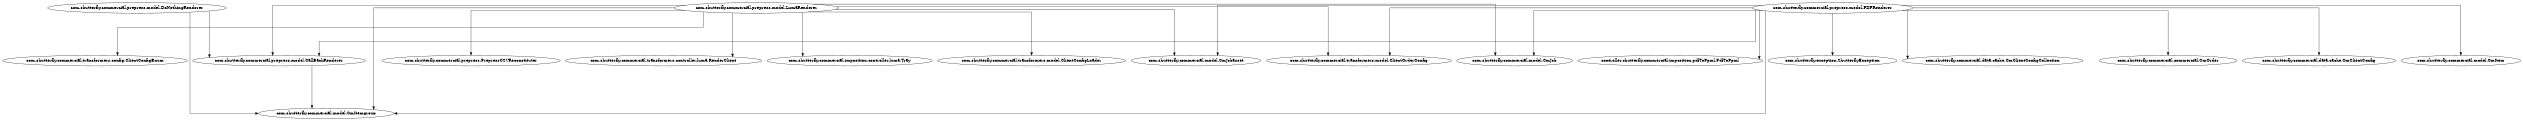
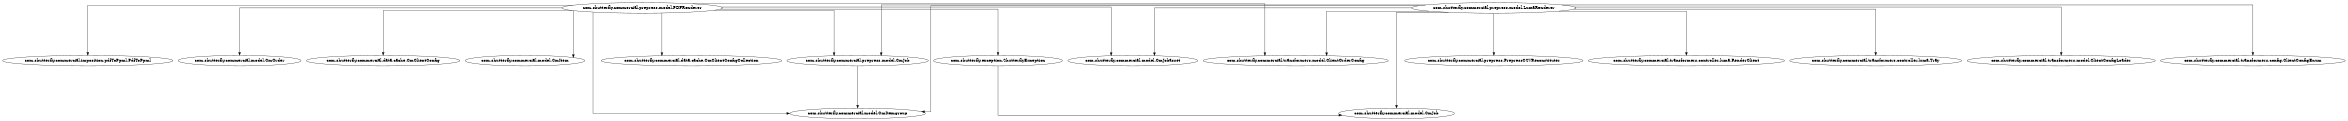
node "com.shutterfly.commercial.prepress.model.DoNothingRenderer": removed
edge "com.shutterfly.commercial.prepress.model.PDFRenderer" -> "com.shutterfly.commercial.model.CmJob": now "com.shutterfly.exception.ShutterflyException" -> "com.shutterfly.commercial.model.CmJob"
node "com.shutterfly.commercial.prepress.model.CallBackRenderer": label "com.shutterfly.commercial.prepress.model.CallBackRenderer" -> "com.shutterfly.commercial.prepress.model.CmJob"
node "com.shutterfly.commercial.imposition.controller.luma.Tray": label "com.shutterfly.commercial.imposition.controller.luma.Tray" -> "com.shutterfly.commercial.transformers.controller.luma.Tray"
node "controller.shutterfly.commercial.imposition.pdfToPpml.PdfToPpml": label "controller.shutterfly.commercial.imposition.pdfToPpml.PdfToPpml" -> "com.shutterfly.commercial.imposition.pdfToPpml.PdfToPpml"
node "com.shutterfly.commercial.commercial.CmOrder": label "com.shutterfly.commercial.commercial.CmOrder" -> "com.shutterfly.commercial.model.CmOrder"
